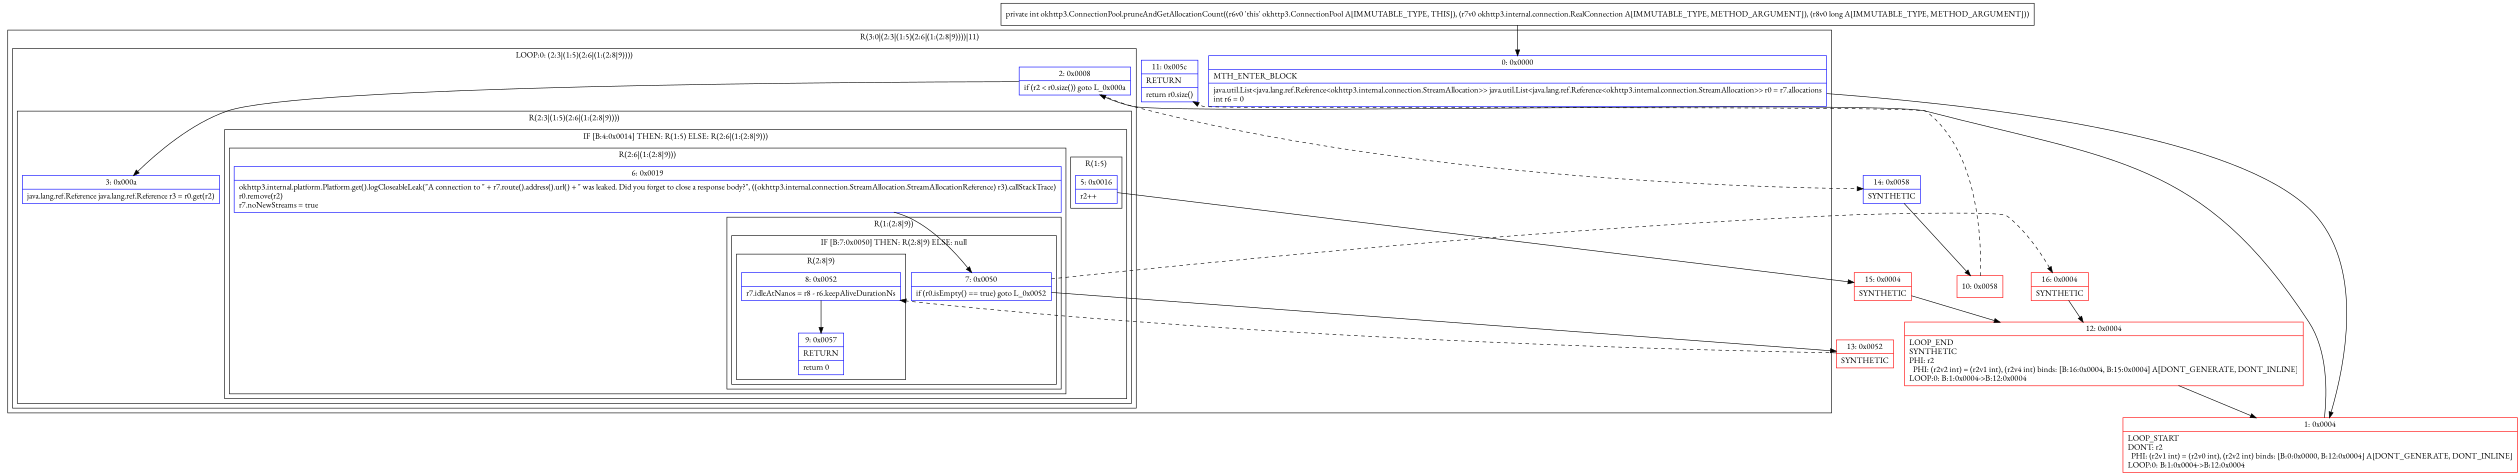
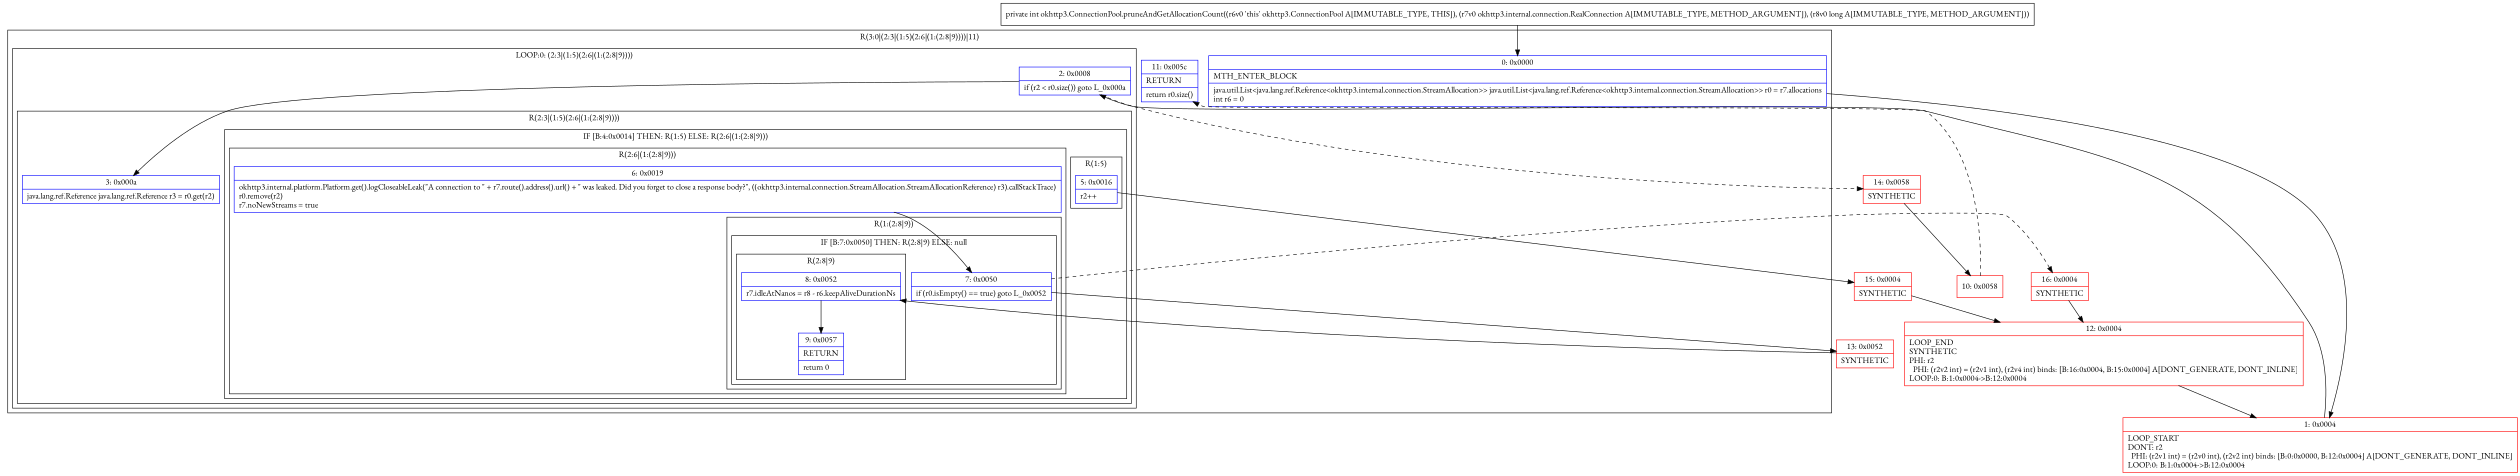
node "14: 0x0058": color blue -> red
edge "13: 0x0052" -> "8: 0x0052": style dashed -> solid
